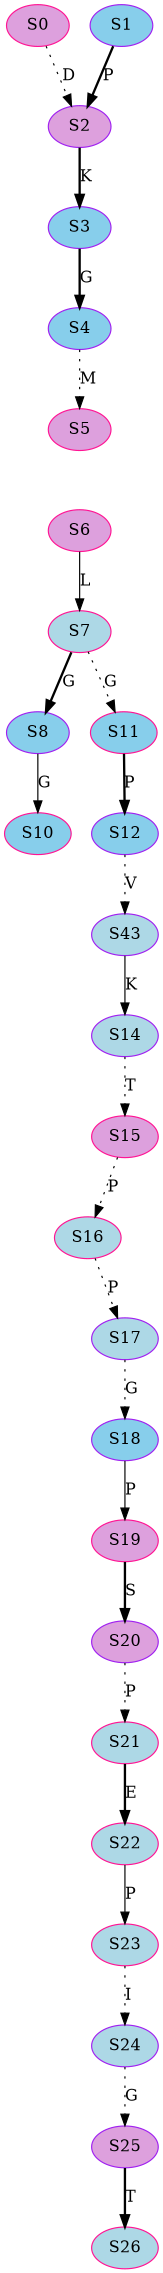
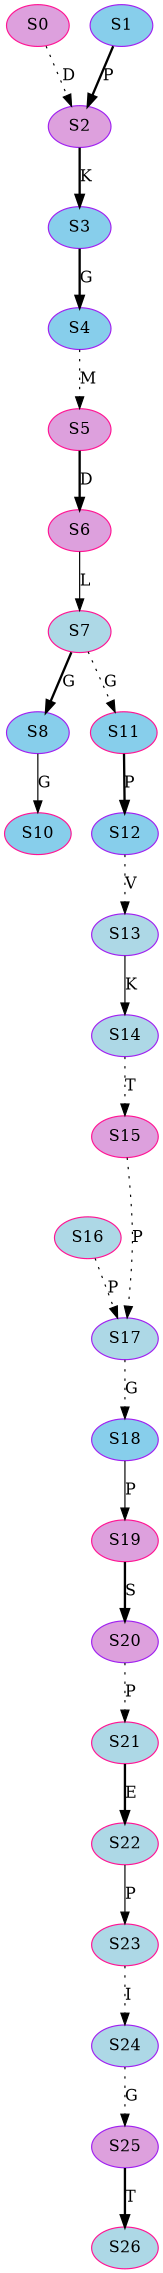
edge "S5" -> "S6": added, label "D"
node "S43": label "S43" -> "S13"
edge "S15" -> "S16": now "S15" -> "S17"
